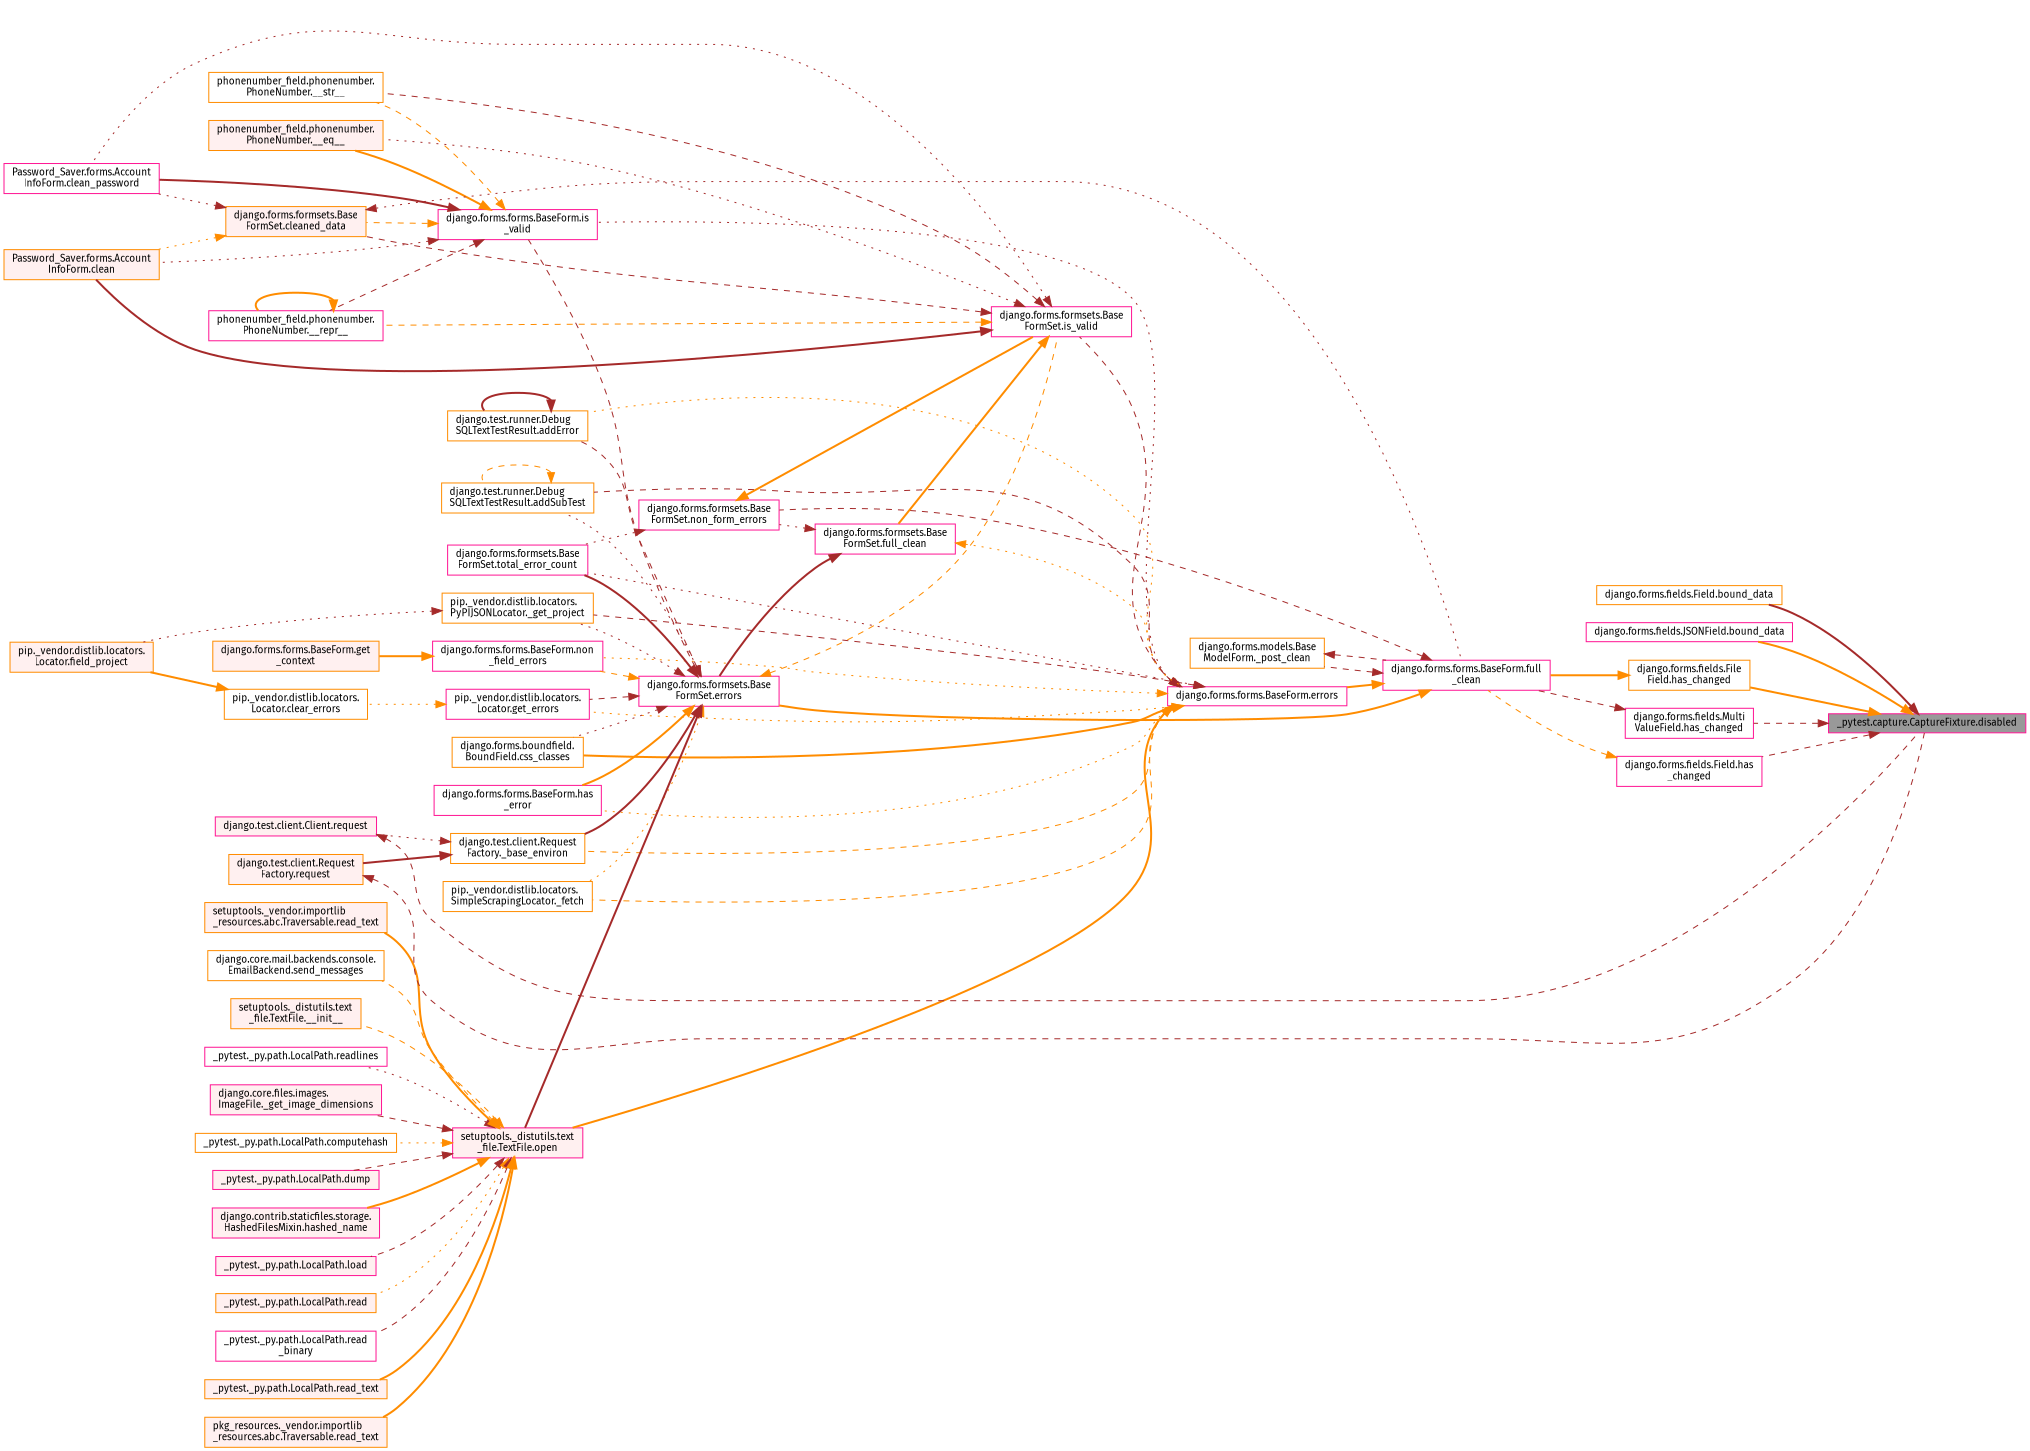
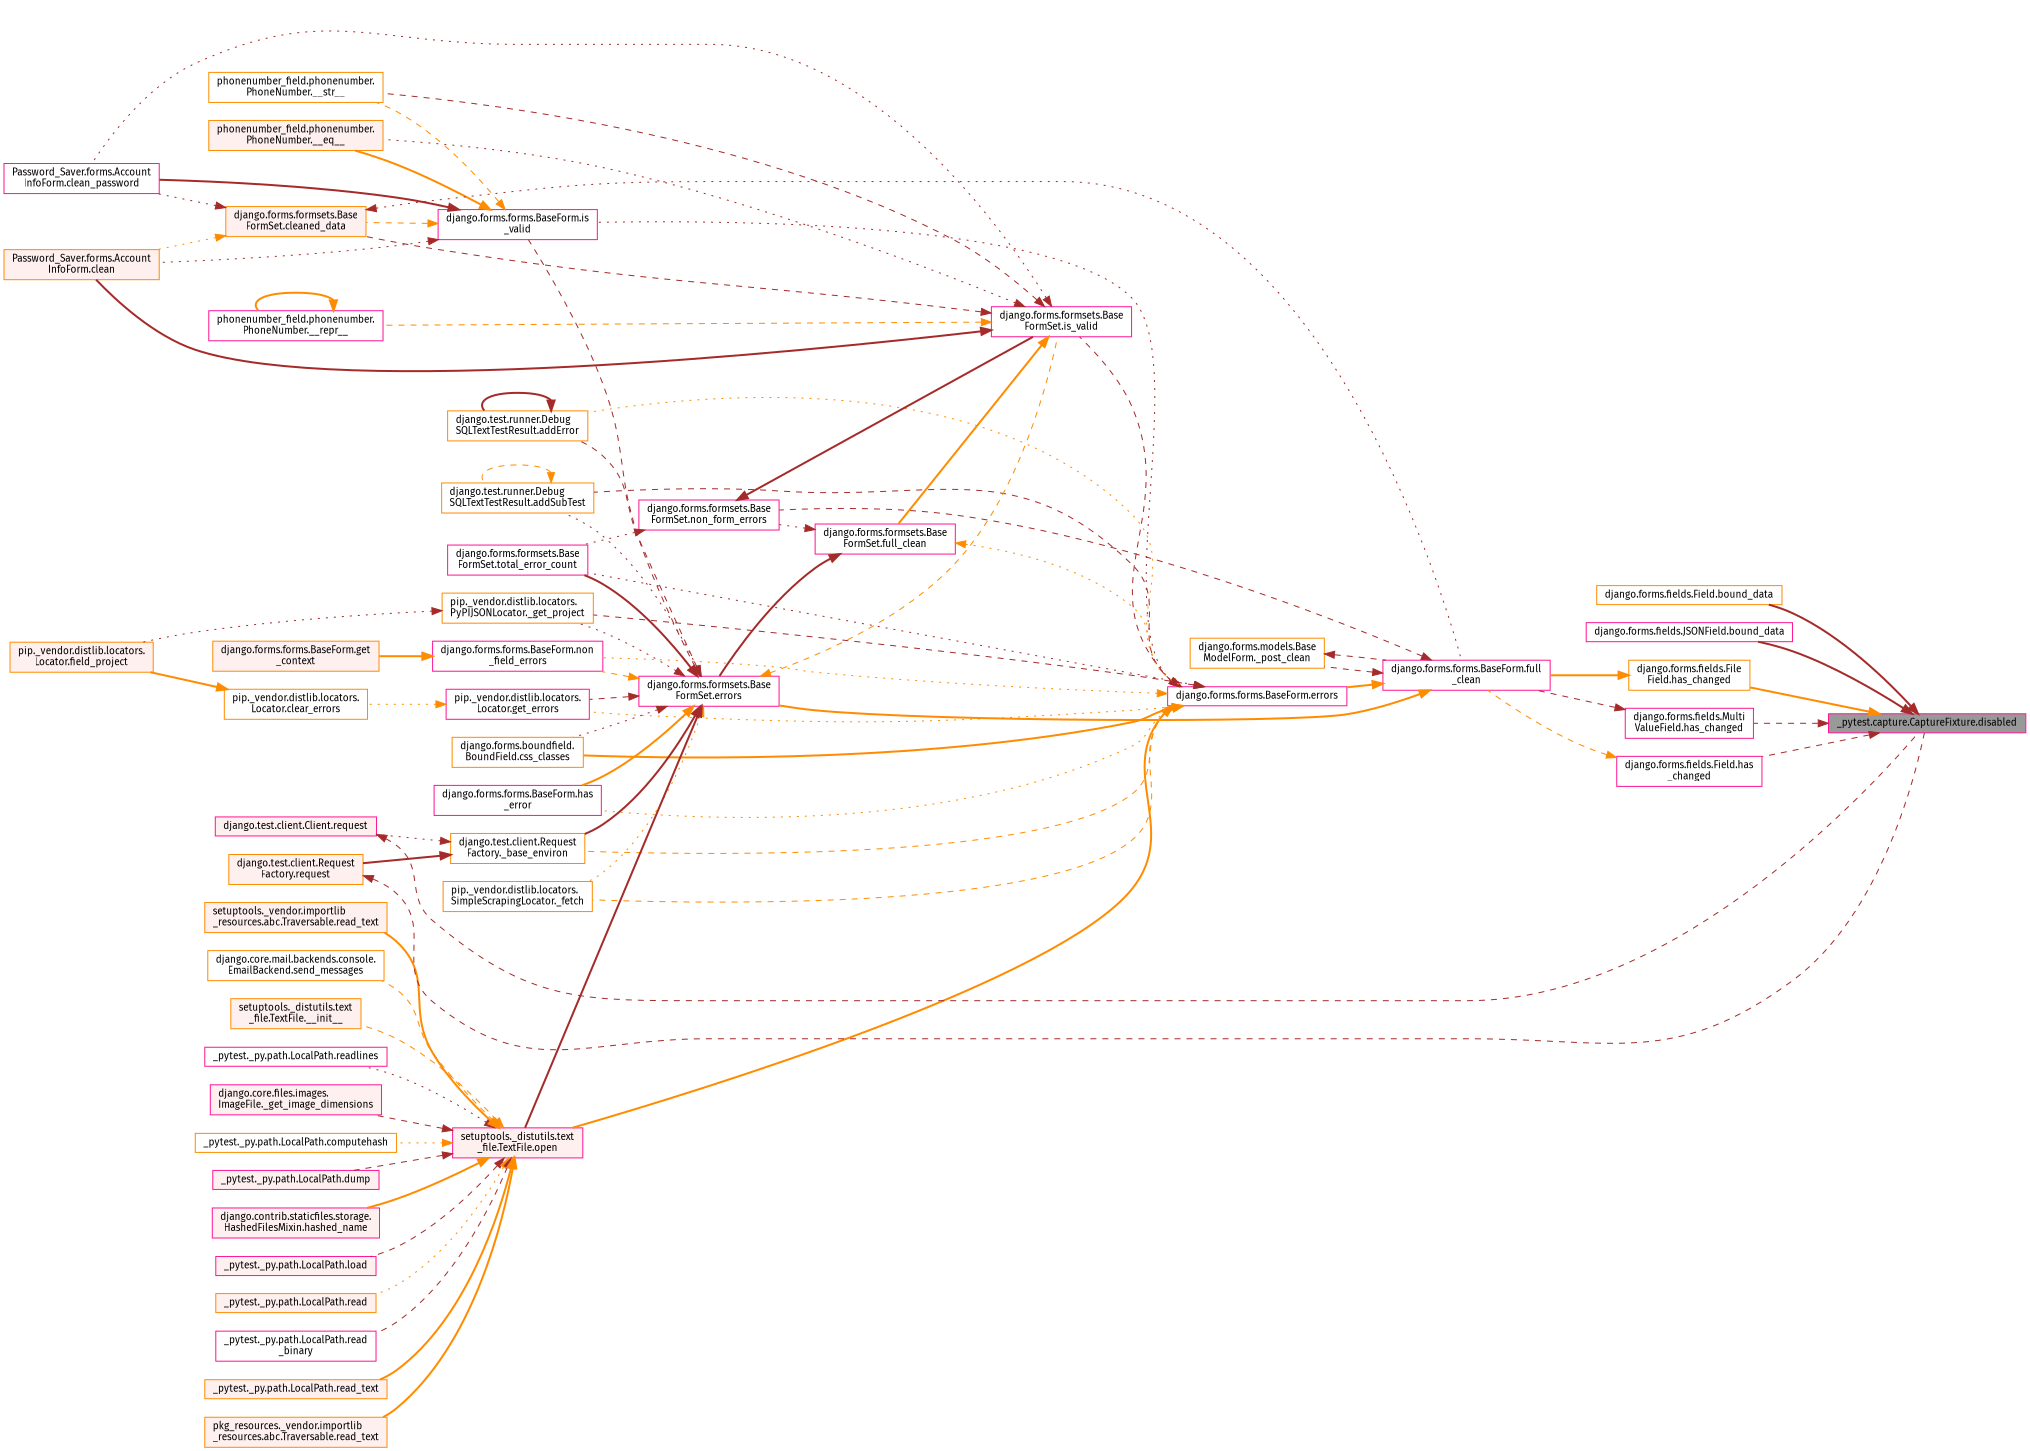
edge "phonenumber_field.phonenumber. PhoneNumber.__repr__" -> "django.forms.forms.BaseForm.is _valid": removed
edge "django.forms.formsets.Base FormSet.is_valid" -> "django.forms.formsets.Base FormSet.non_form_errors": color darkorange -> brown
edge "django.forms.fields.JSONField.bound_data" -> "_pytest.capture.CaptureFixture.disabled": color darkorange -> brown
